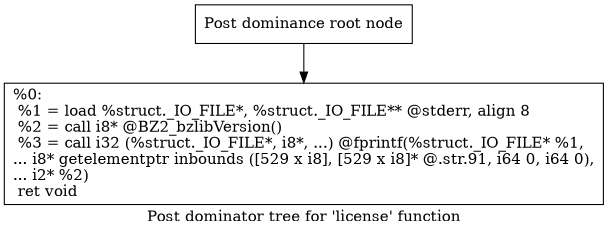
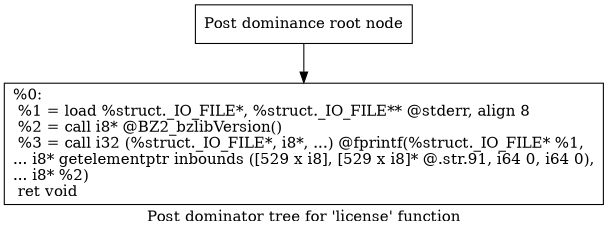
node "%0:": text "... i2* %2)" -> "... i8* %2)"
